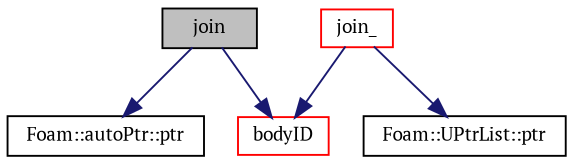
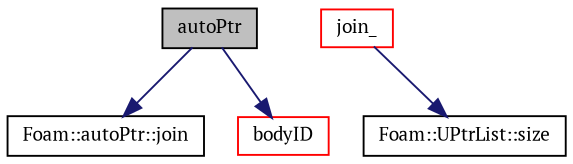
node "join": label "join" -> "autoPtr"
edge "join_" -> "bodyID": removed
node "Foam::autoPtr::ptr": label "Foam::autoPtr::ptr" -> "Foam::autoPtr::join"
node "Foam::UPtrList::ptr": label "Foam::UPtrList::ptr" -> "Foam::UPtrList::size"
